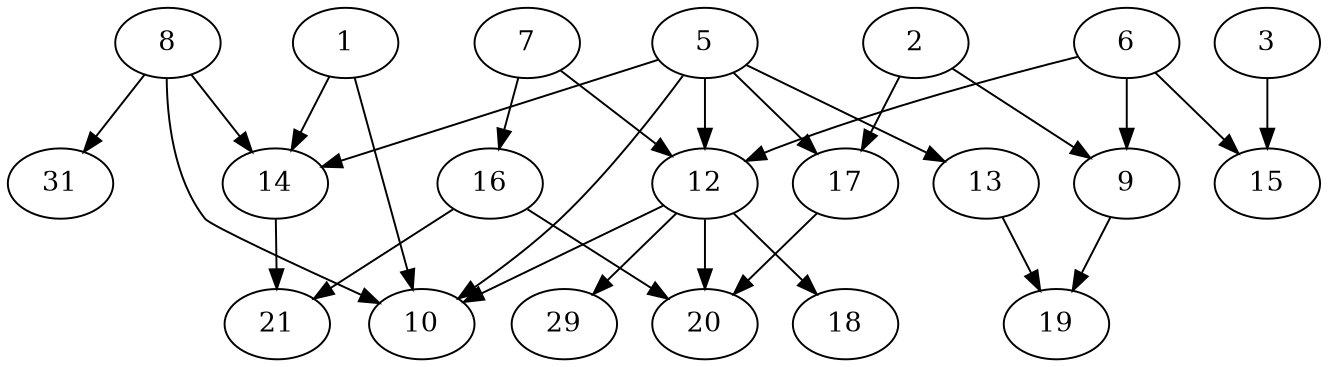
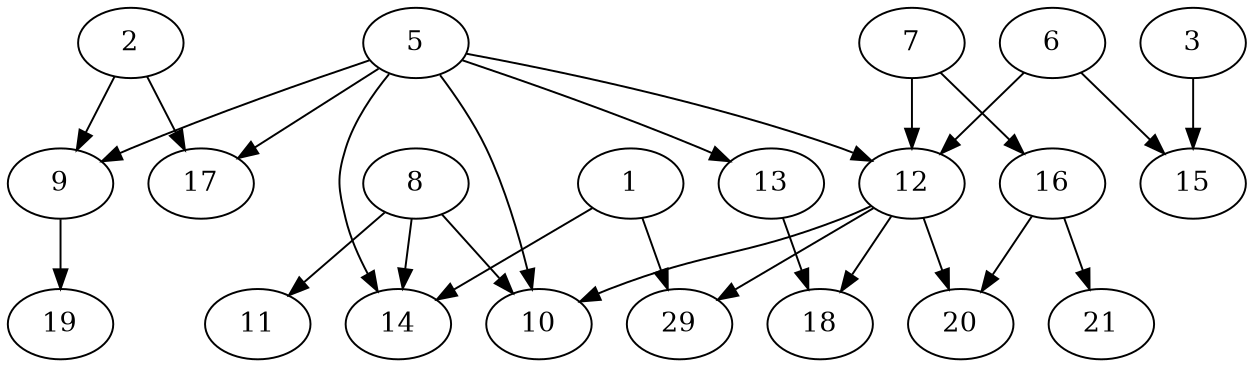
edge "6" -> "9": now "5" -> "9"
edge "1" -> "10": now "1" -> "29"
node "31": label "31" -> "11"
edge "14" -> "21": removed
edge "17" -> "20": removed
edge "13" -> "19": now "13" -> "18"
